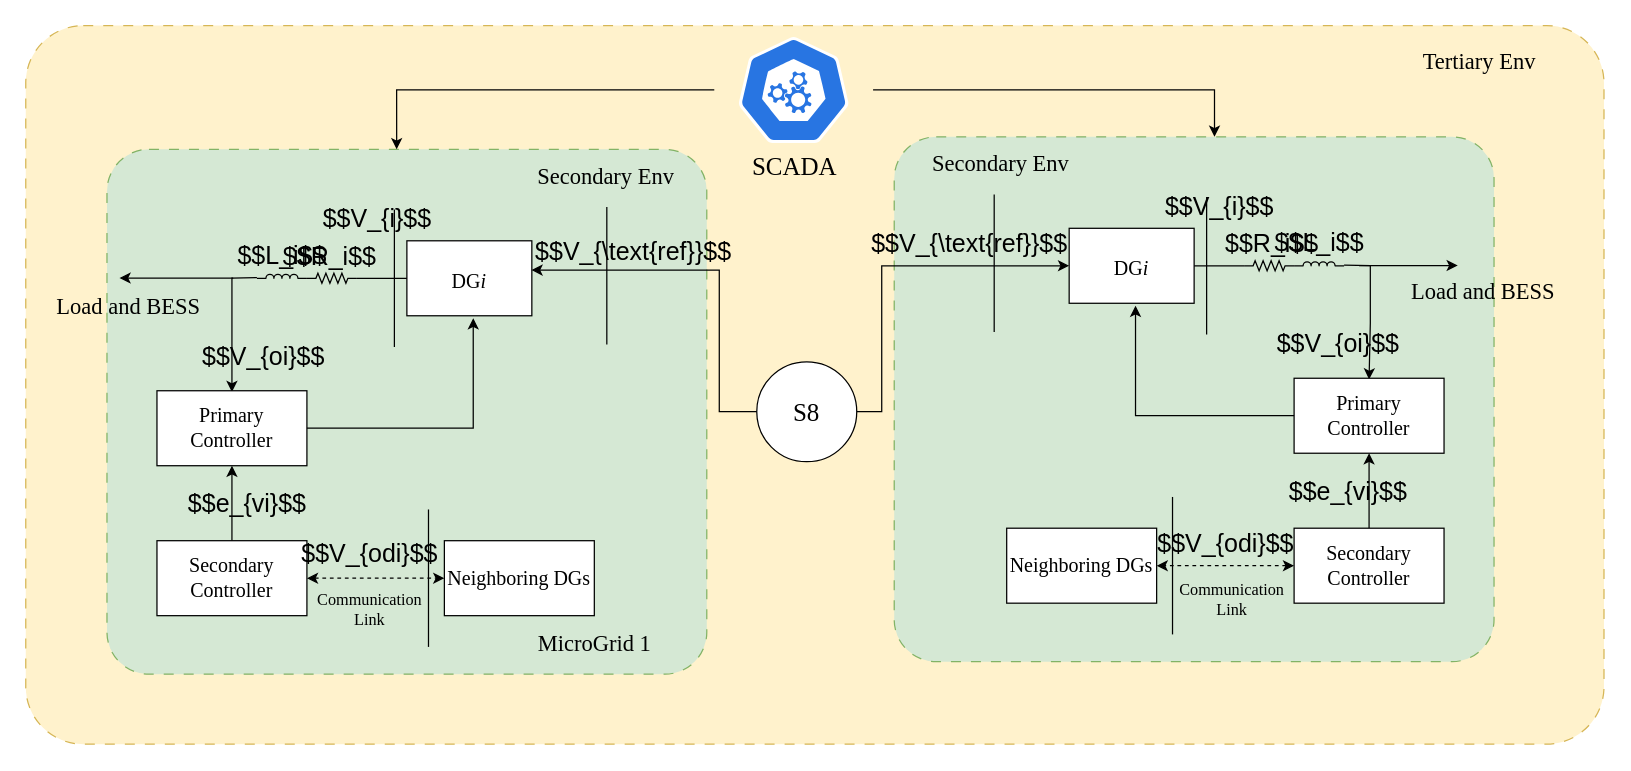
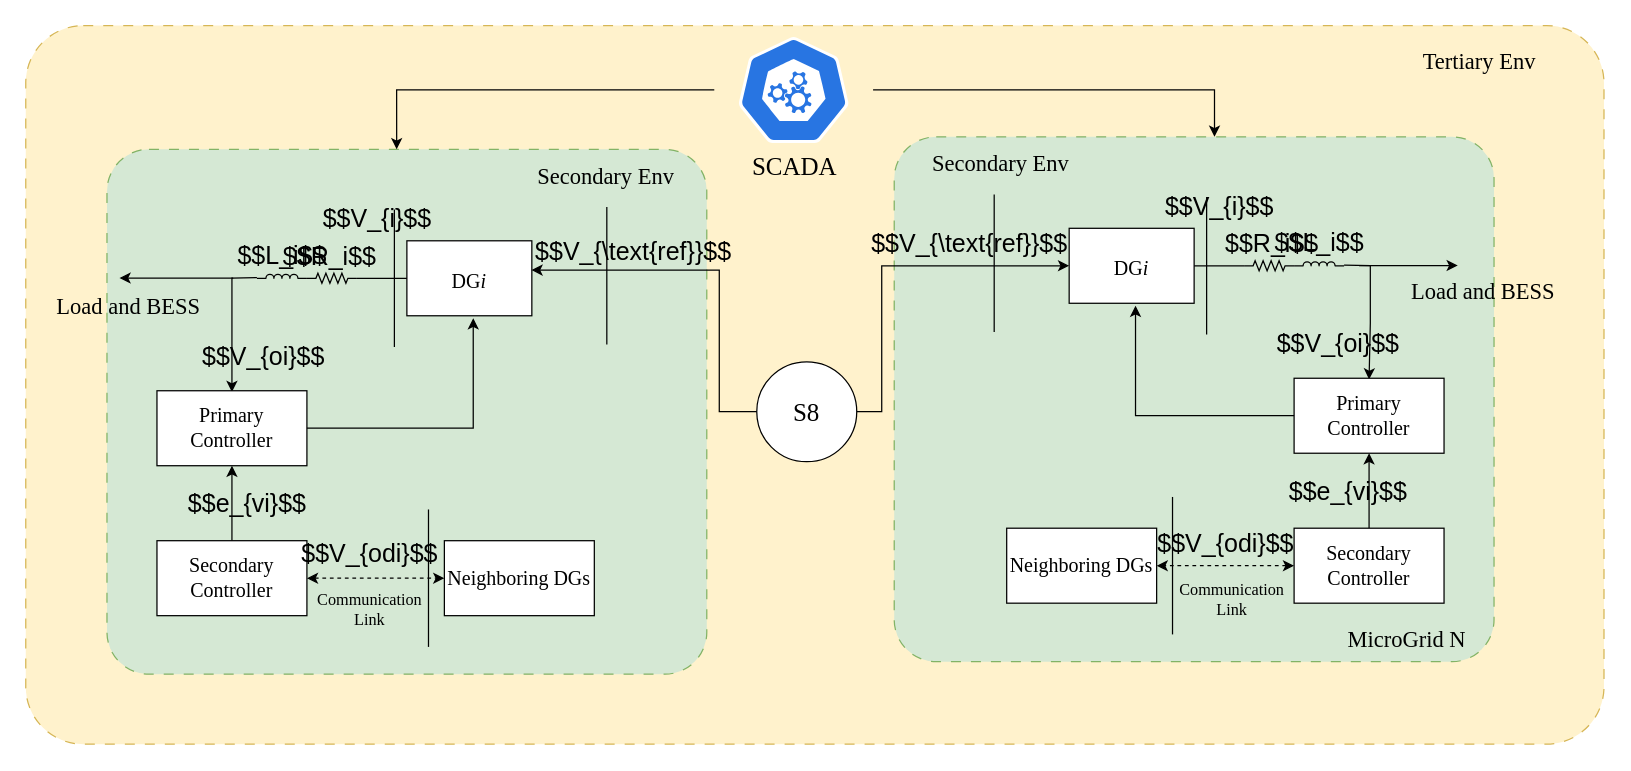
node "MicroGrid N": added
node "MicroGrid 1": removed
